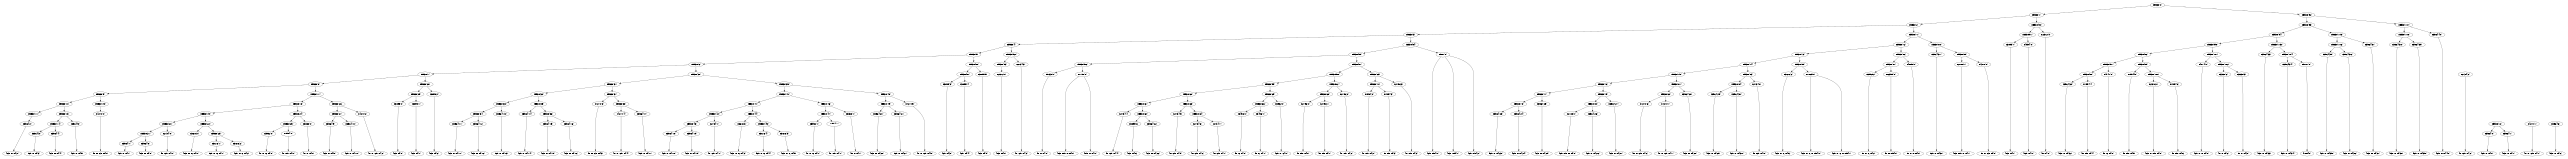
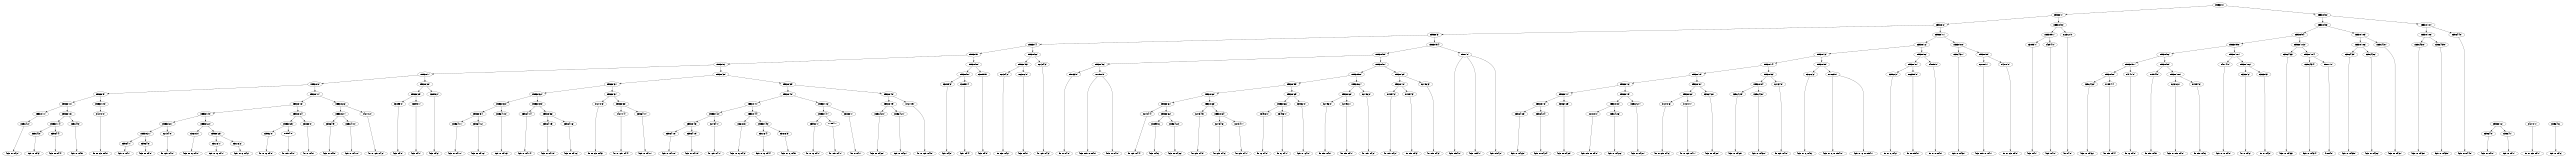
edge "L5538(53)" -> "L2734(2)": added
